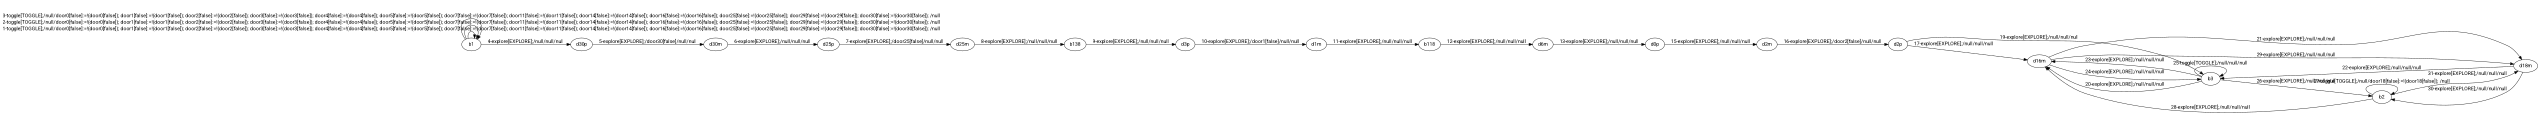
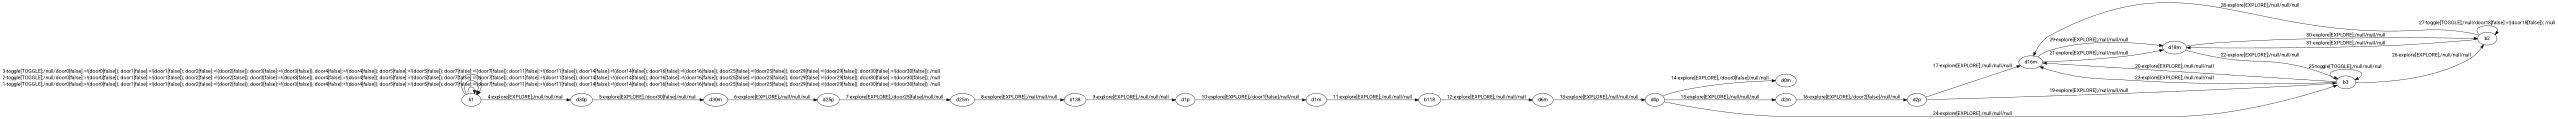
node "d3p": label "d3p" -> "d1p"
edge "d16m" -> "b3": now "d0p" -> "b3"
node "d0m": added
